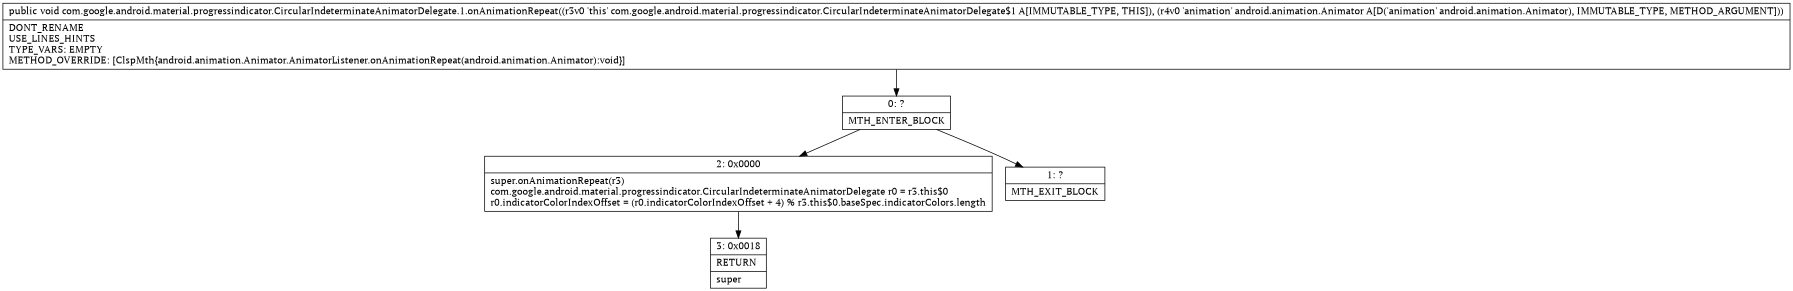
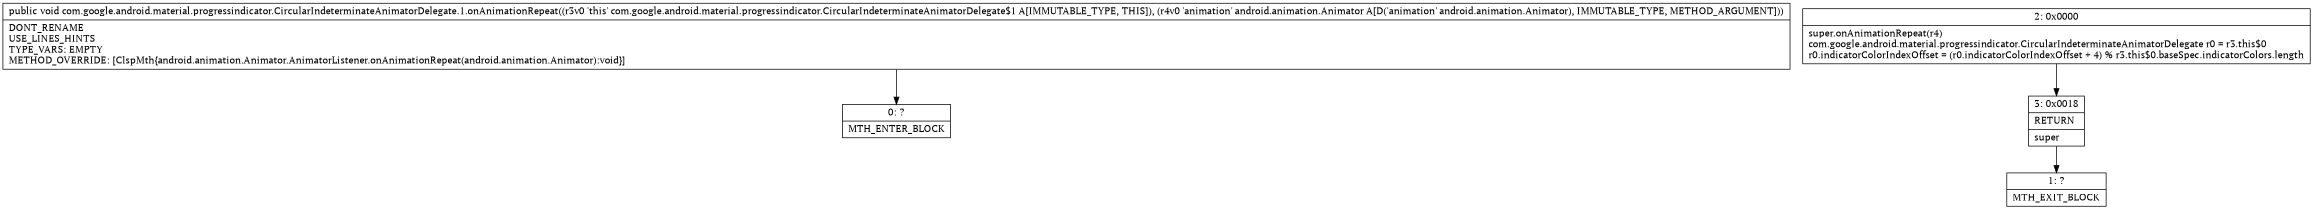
edge "0: ?" -> "2: 0x0000": removed
edge "0: ?" -> "1: ?": now "3: 0x0018" -> "1: ?"
node "2: 0x0000": text "super.onAnimationRepeat(r3)" -> "super.onAnimationRepeat(r4)"
